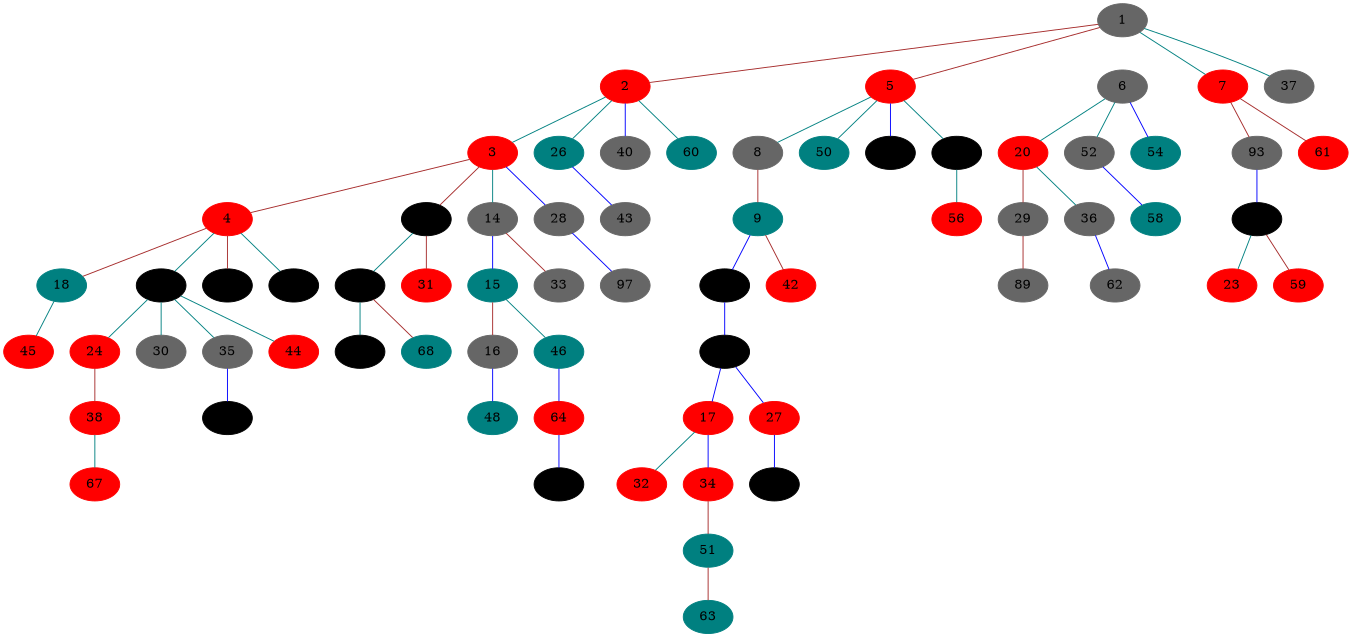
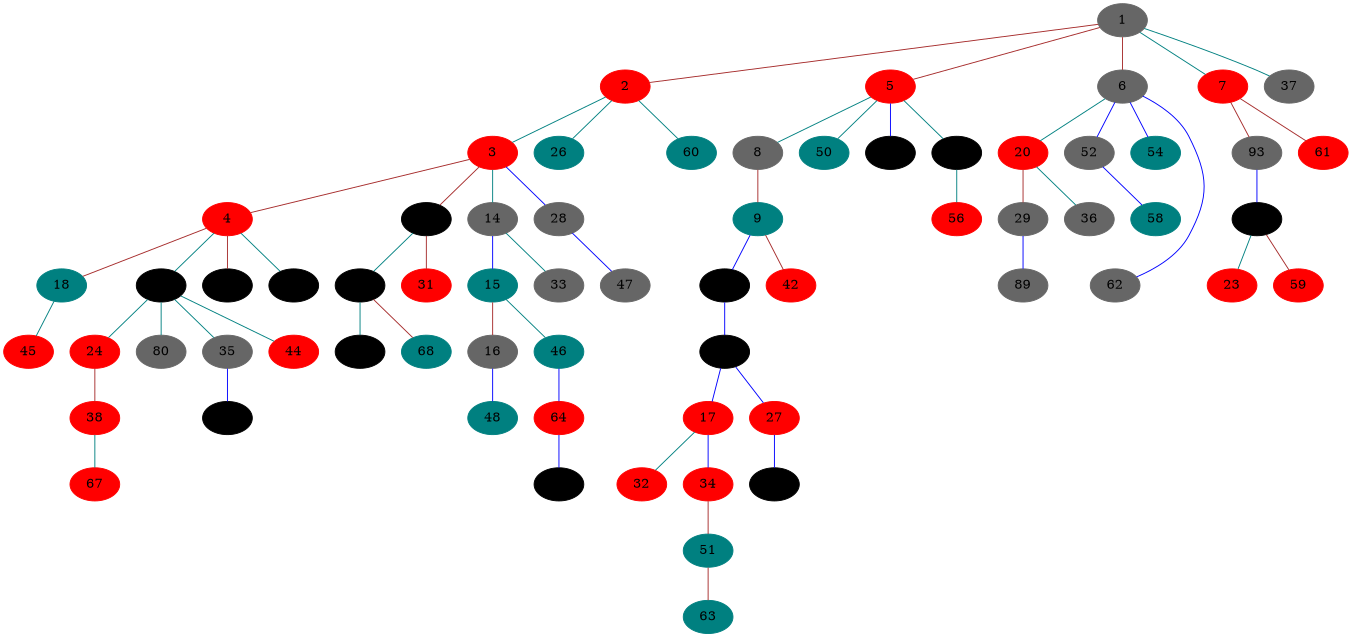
edge "1" -- "6": added
edge "6" -- "52": color teal -> blue
node "40": removed
node "43": removed
edge "14" -- "33": color brown -> teal
edge "29" -- "89": color brown -> blue
edge "36" -- "62": now "6" -- "62"
node "97": label "97" -> "47"
node "30": label "30" -> "80"
